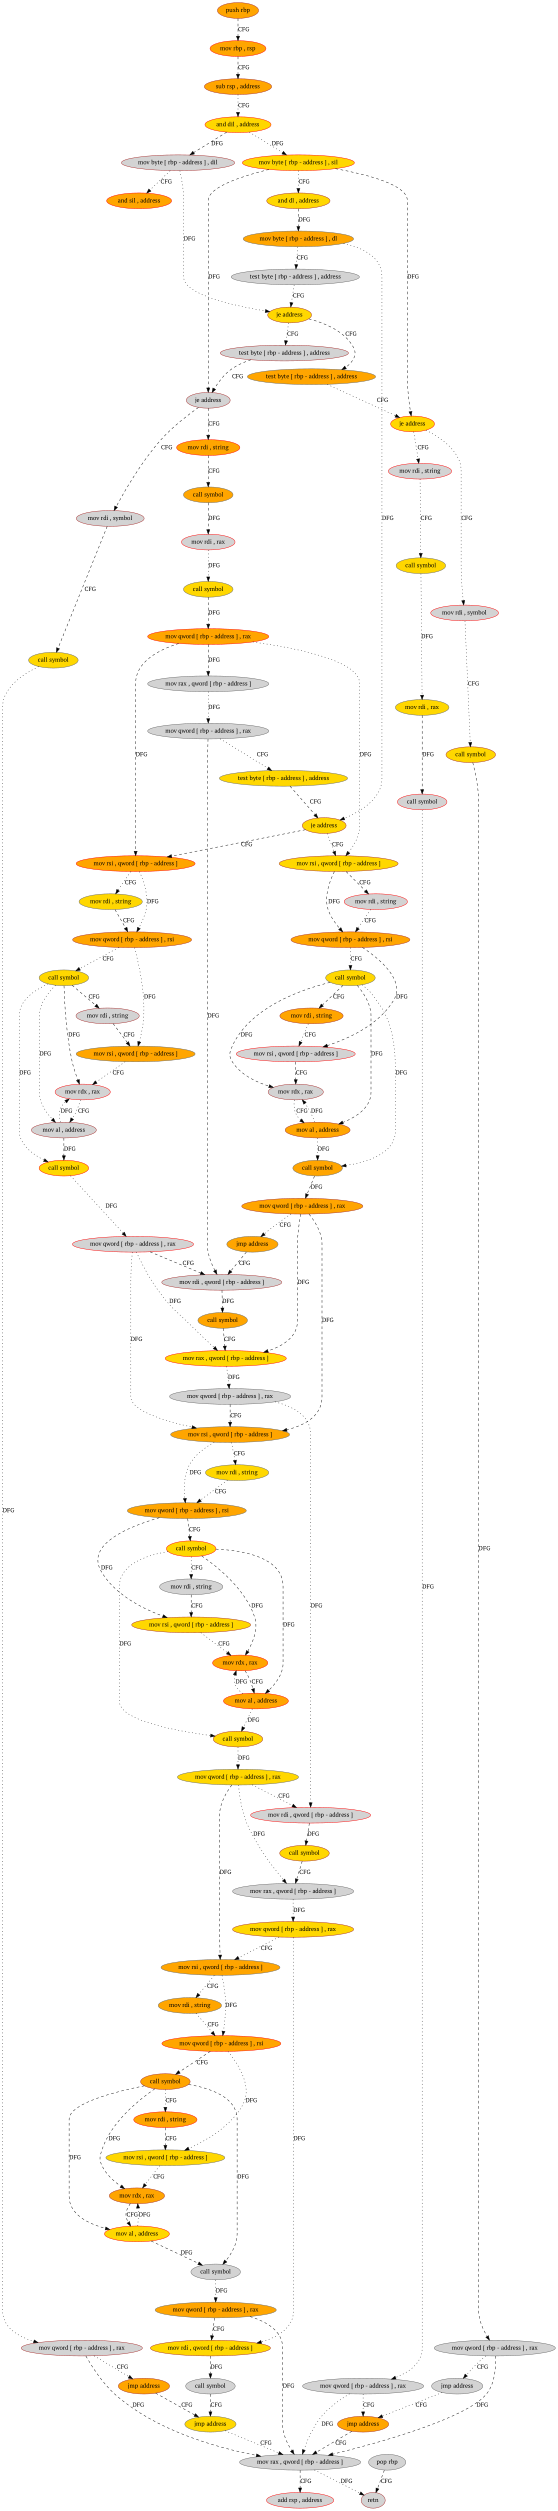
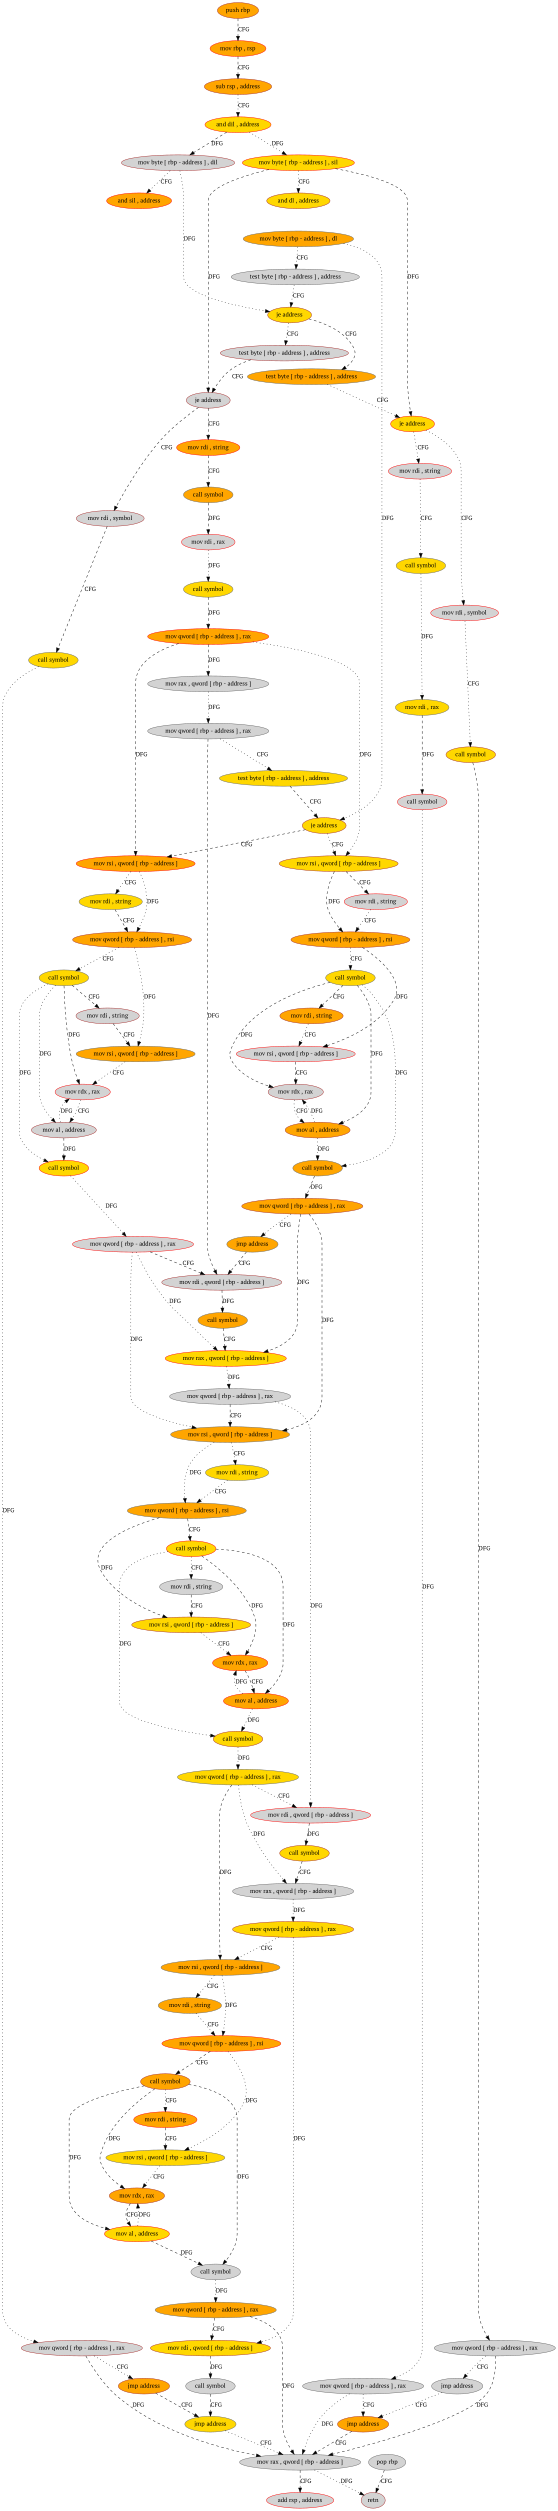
edge "and dl , address" -> "mov byte [ rbp - address ] , dl": removed, label "DFG"
